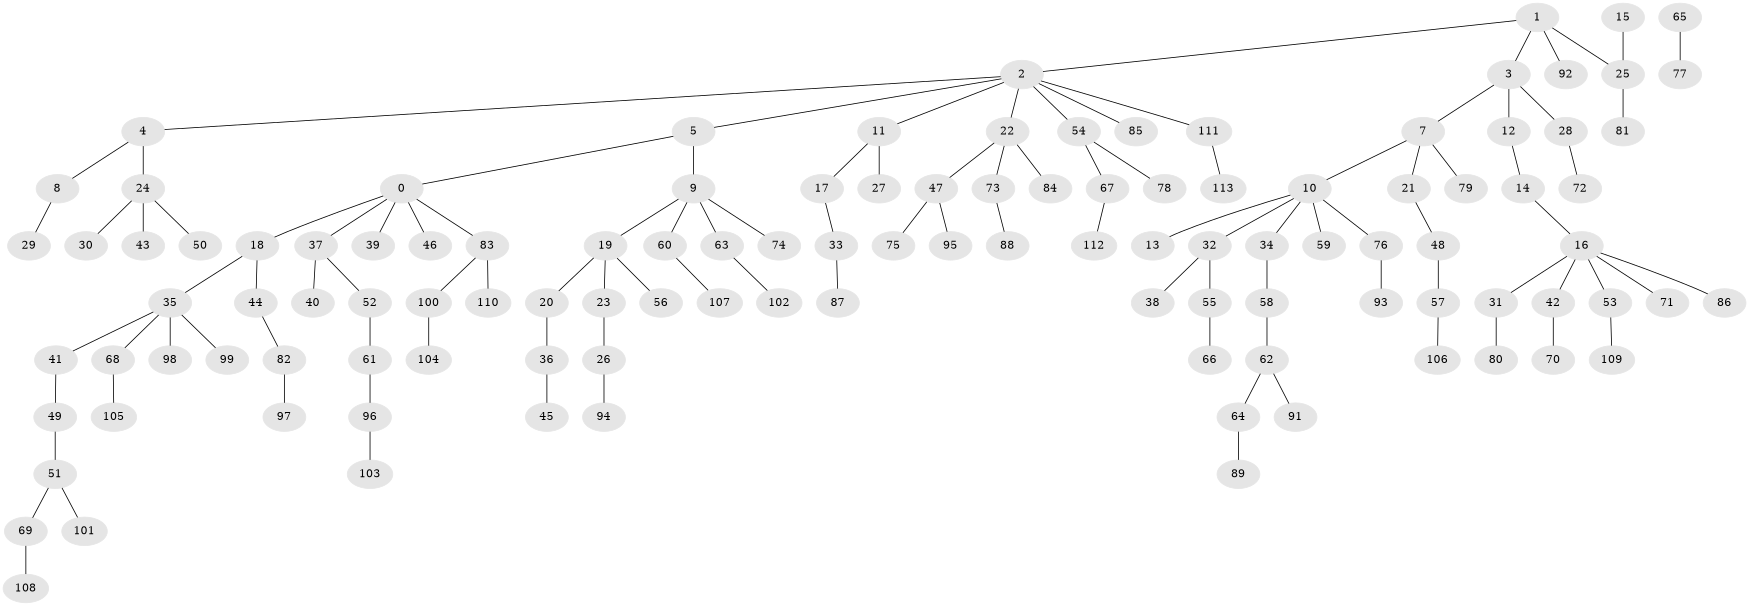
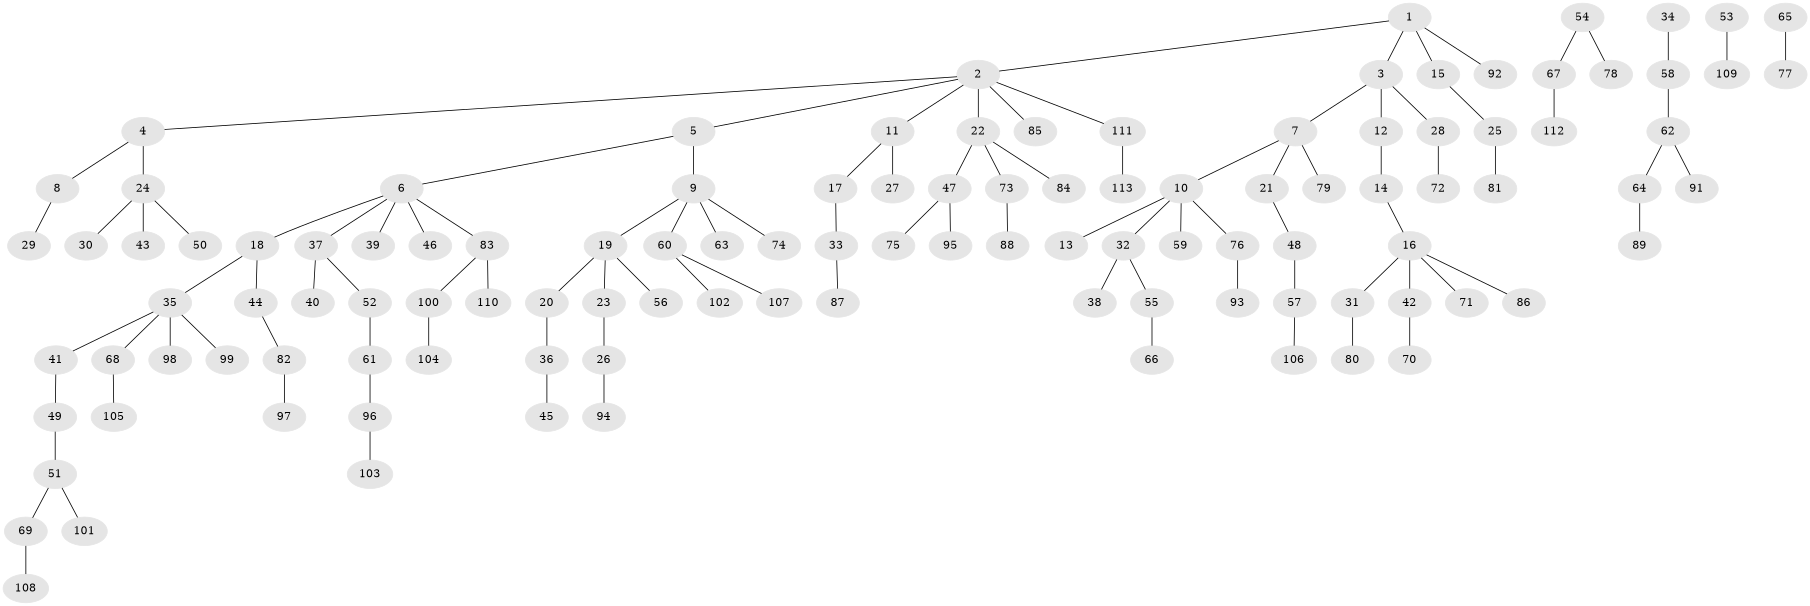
edge "1" -- "25": now "1" -- "15"
edge "2" -- "54": removed
node "0": label "0" -> "6"
edge "10" -- "34": removed
edge "63" -- "102": now "60" -- "102"
edge "16" -- "53": removed
